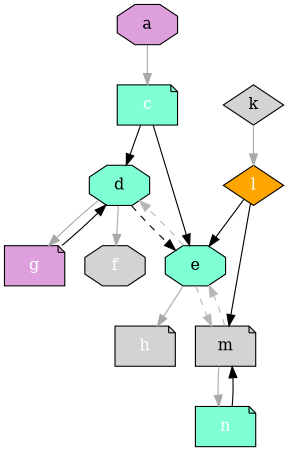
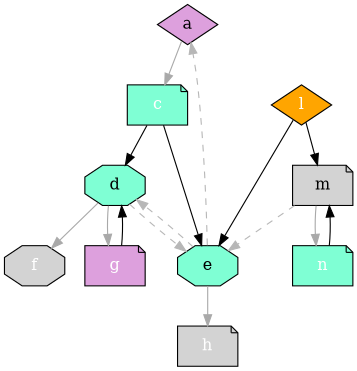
node "a": shape octagon -> diamond
node "k": removed
edge "d" -> "e": color #000000 -> #b7b7b7
edge "e" -> "m": now "e" -> "a"
